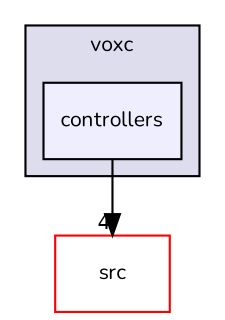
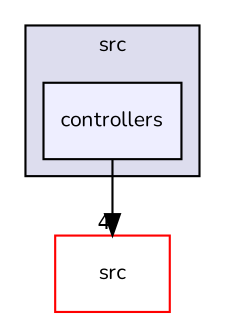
cluster "voxc": label "voxc" -> "src"
